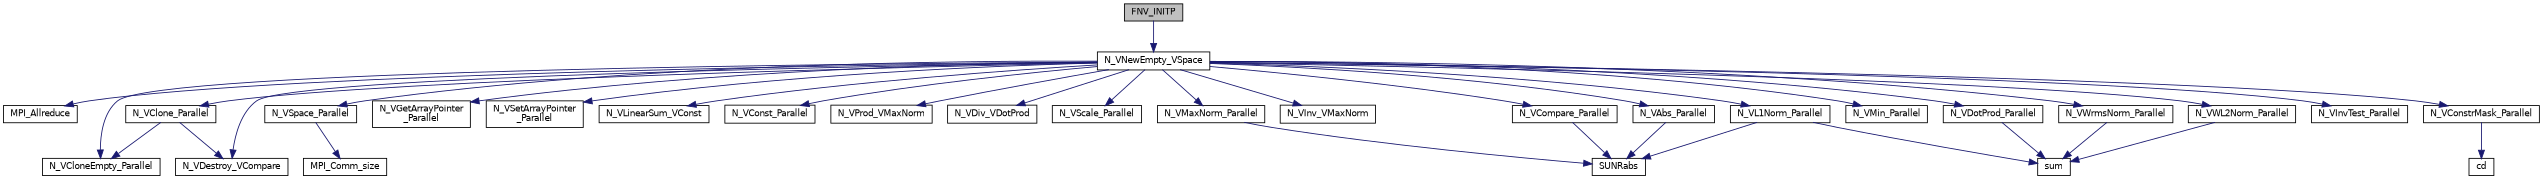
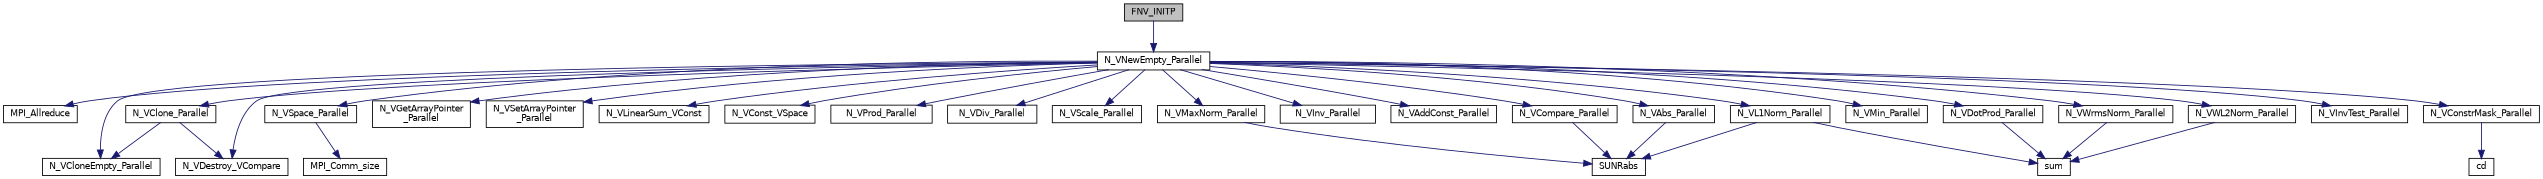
node "N_VNewEmpty_VSpace": label "N_VNewEmpty_VSpace" -> "N_VNewEmpty_Parallel"
node "N_VConst_Parallel": label "N_VConst_Parallel" -> "N_VConst_VSpace"
node "N_VProd_VMaxNorm": label "N_VProd_VMaxNorm" -> "N_VProd_Parallel"
node "N_VDiv_VDotProd": label "N_VDiv_VDotProd" -> "N_VDiv_Parallel"
node "N_VInv_VMaxNorm": label "N_VInv_VMaxNorm" -> "N_VInv_Parallel"
node "N_VAddConst_Parallel": added
